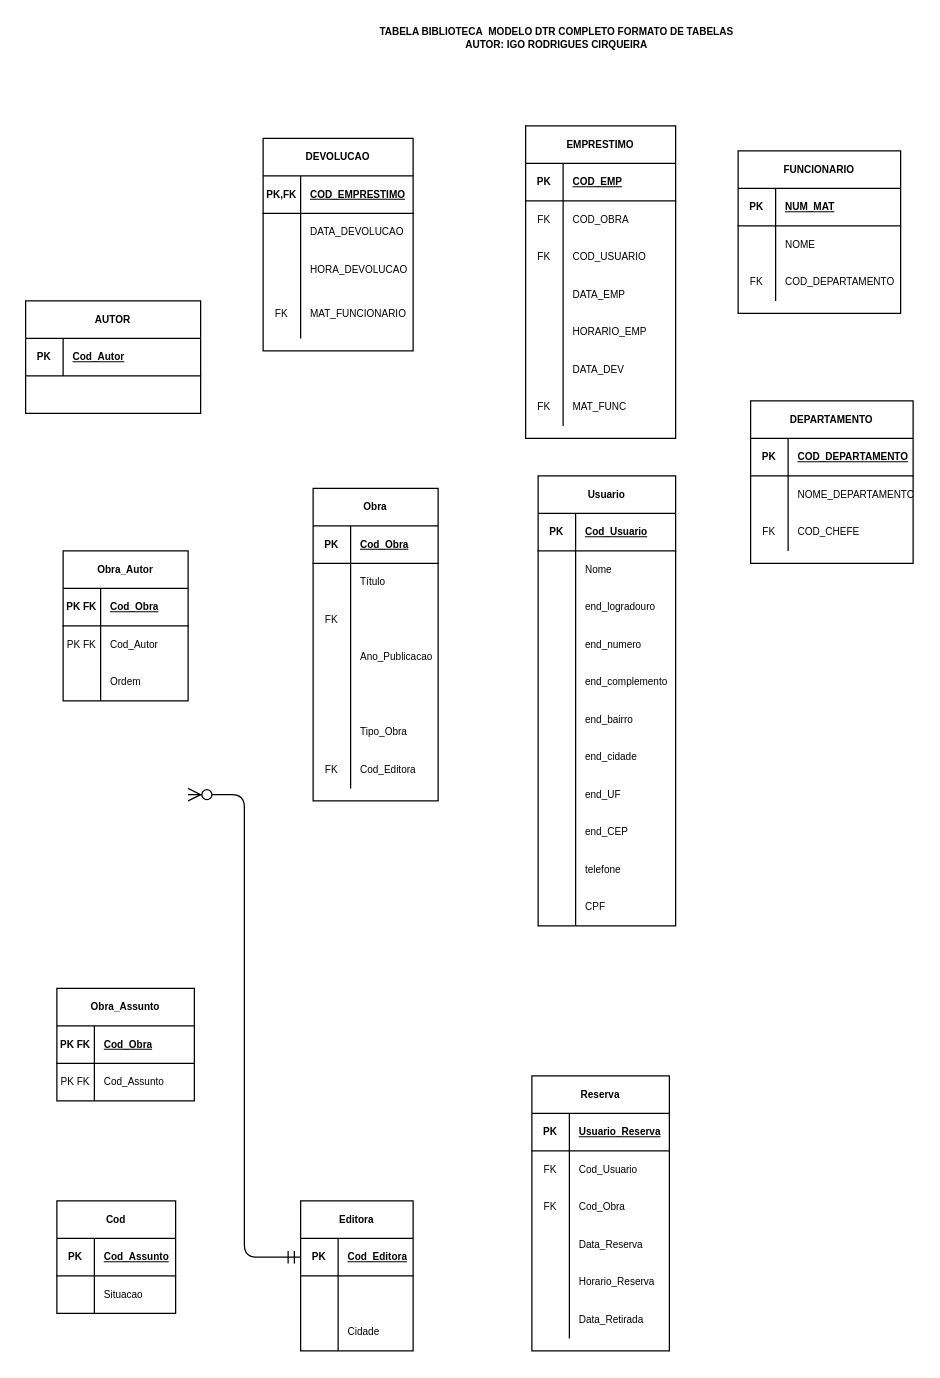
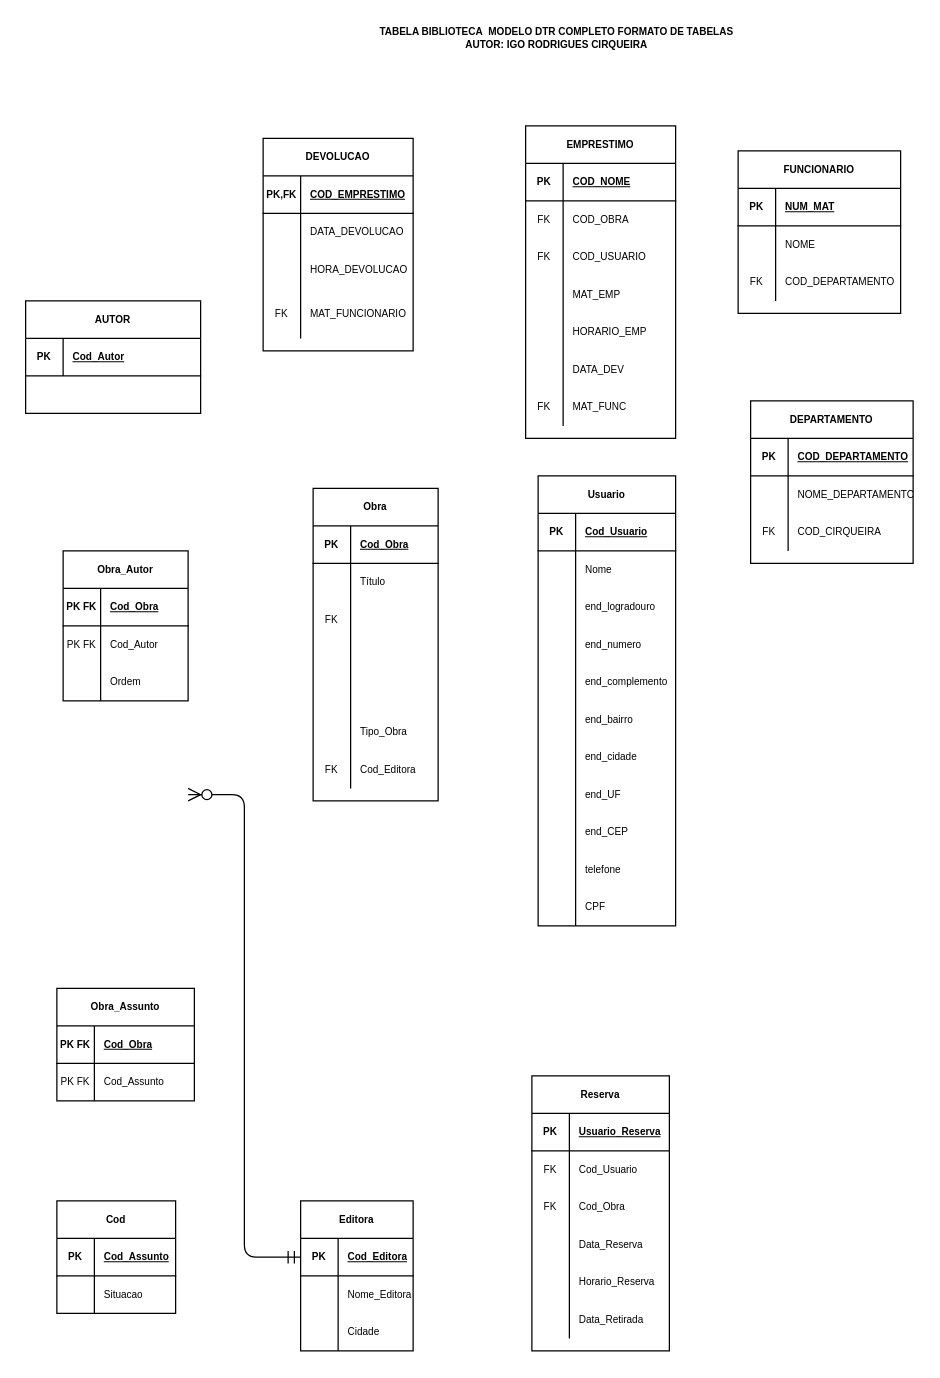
node "COD_EMP": label "COD_EMP" -> "COD_NOME"
node "DATA_EMP": label "DATA_EMP" -> "MAT_EMP"
node "COD_CHEFE": label "COD_CHEFE" -> "COD_CIRQUEIRA"
node "Ano_Publicacao": removed
node "Nome_Editora": added
